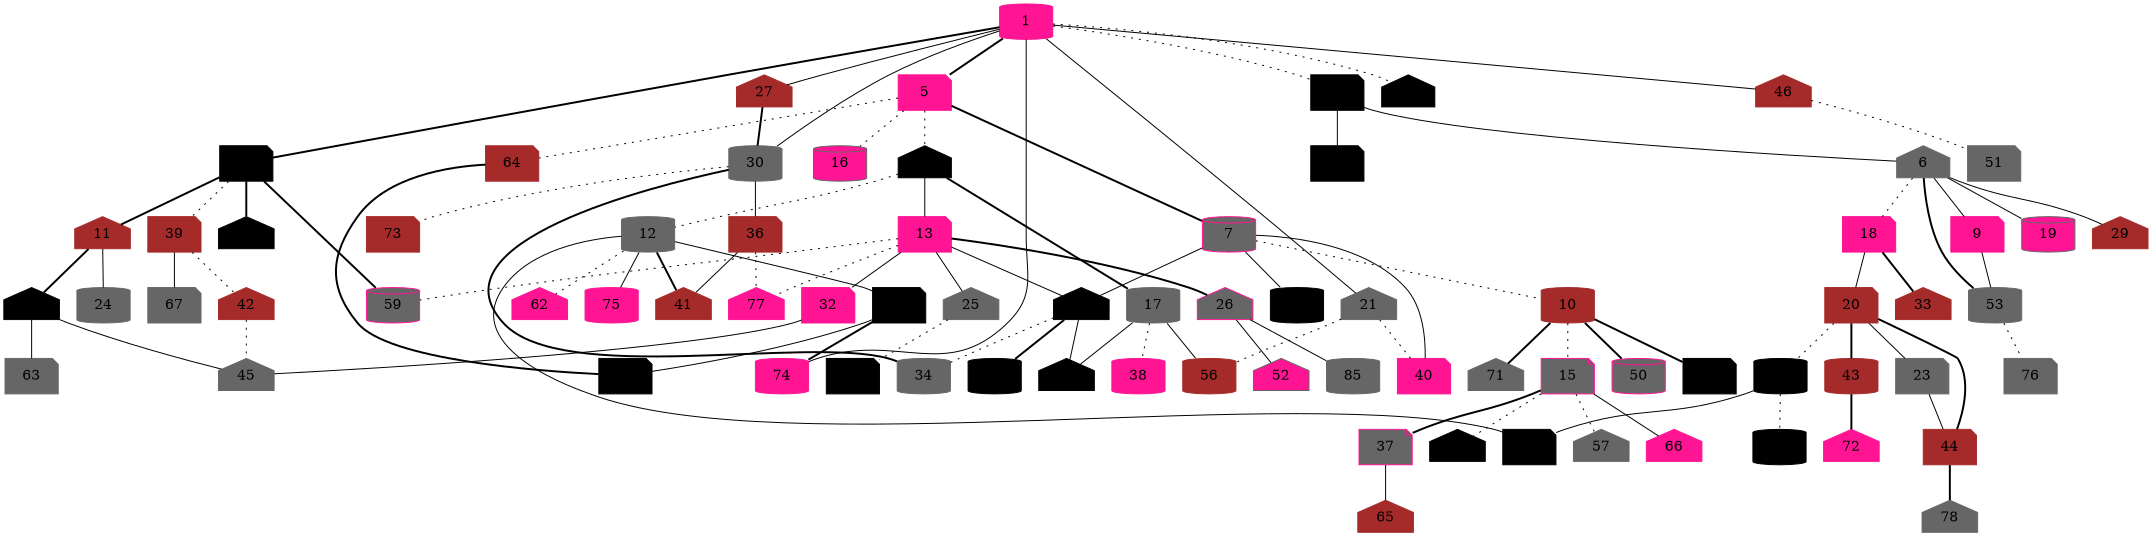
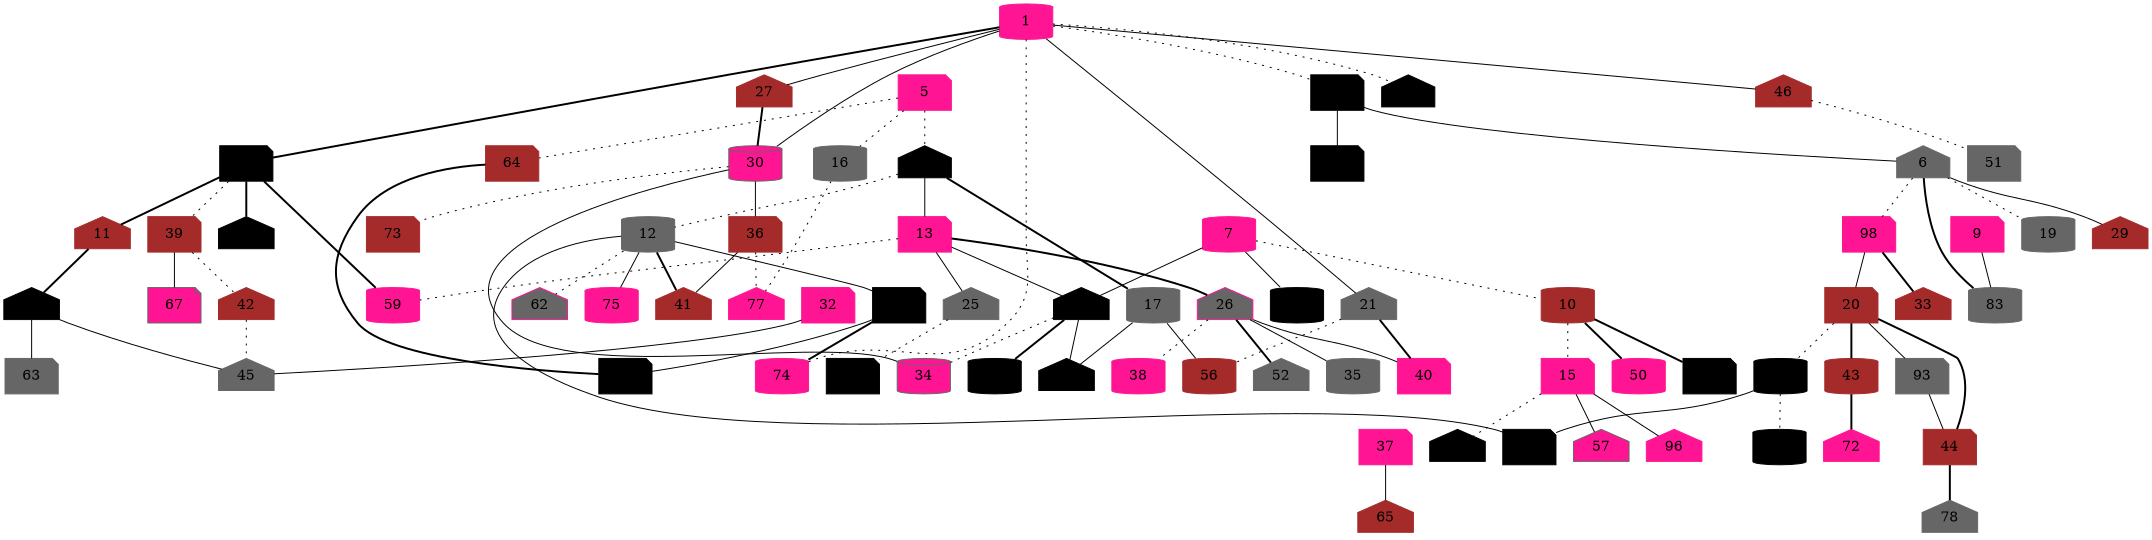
edge "1" -- "5": removed
node "30": fillcolor gray40 -> deeppink
node "16": fillcolor deeppink -> gray40
edge "5" -- "7": removed
edge "6" -- "9": removed
edge "6" -- "19": style solid -> dotted
node "7": fillcolor gray40 -> deeppink
node "18": label "18" -> "98"
node "19": fillcolor deeppink -> gray40
edge "7" -- "40": now "26" -- "40"
edge "13" -- "77": now "16" -- "77"
edge "13" -- "32": removed
edge "1" -- "74": style solid -> dotted
node "24": removed
node "67": fillcolor gray40 -> deeppink
node "59": fillcolor gray40 -> deeppink
node "62": fillcolor deeppink -> gray40
node "53": label "53" -> "83"
edge "21" -- "40": style dotted -> bold
edge "17" -- "38": now "26" -- "38"
edge "26" -- "52": style solid -> bold
edge "30" -- "34": style bold -> solid
node "34": fillcolor gray40 -> deeppink
node "52": fillcolor deeppink -> gray40
node "85": label "85" -> "35"
node "71": removed
node "15": fillcolor gray40 -> deeppink
node "50": fillcolor gray40 -> deeppink
node "23": label "23" -> "93"
node "76": removed
edge "15" -- "37": removed
edge "15" -- "57": style dotted -> solid
node "37": fillcolor gray40 -> deeppink
node "57": fillcolor gray40 -> deeppink
node "66": label "66" -> "96"
